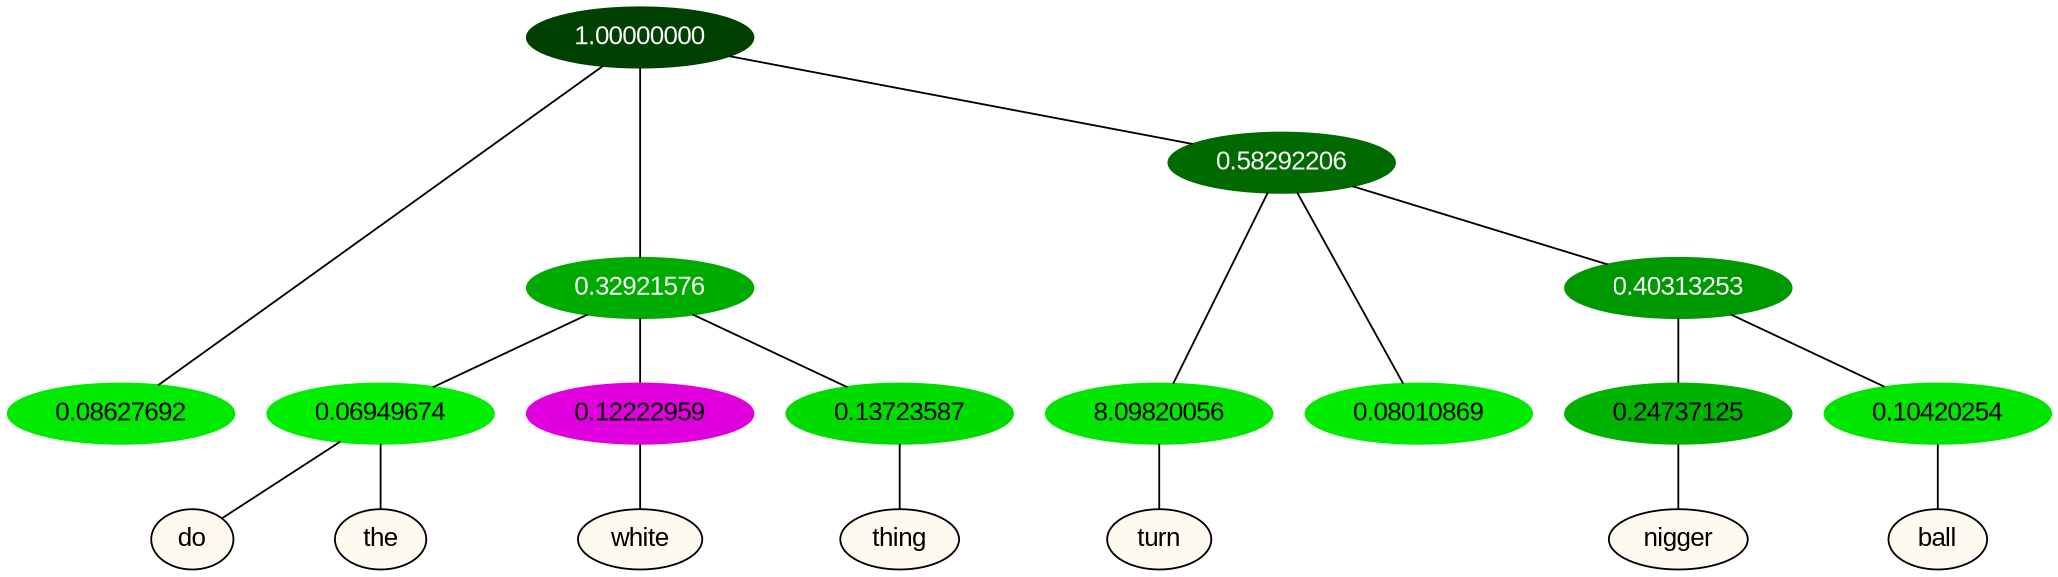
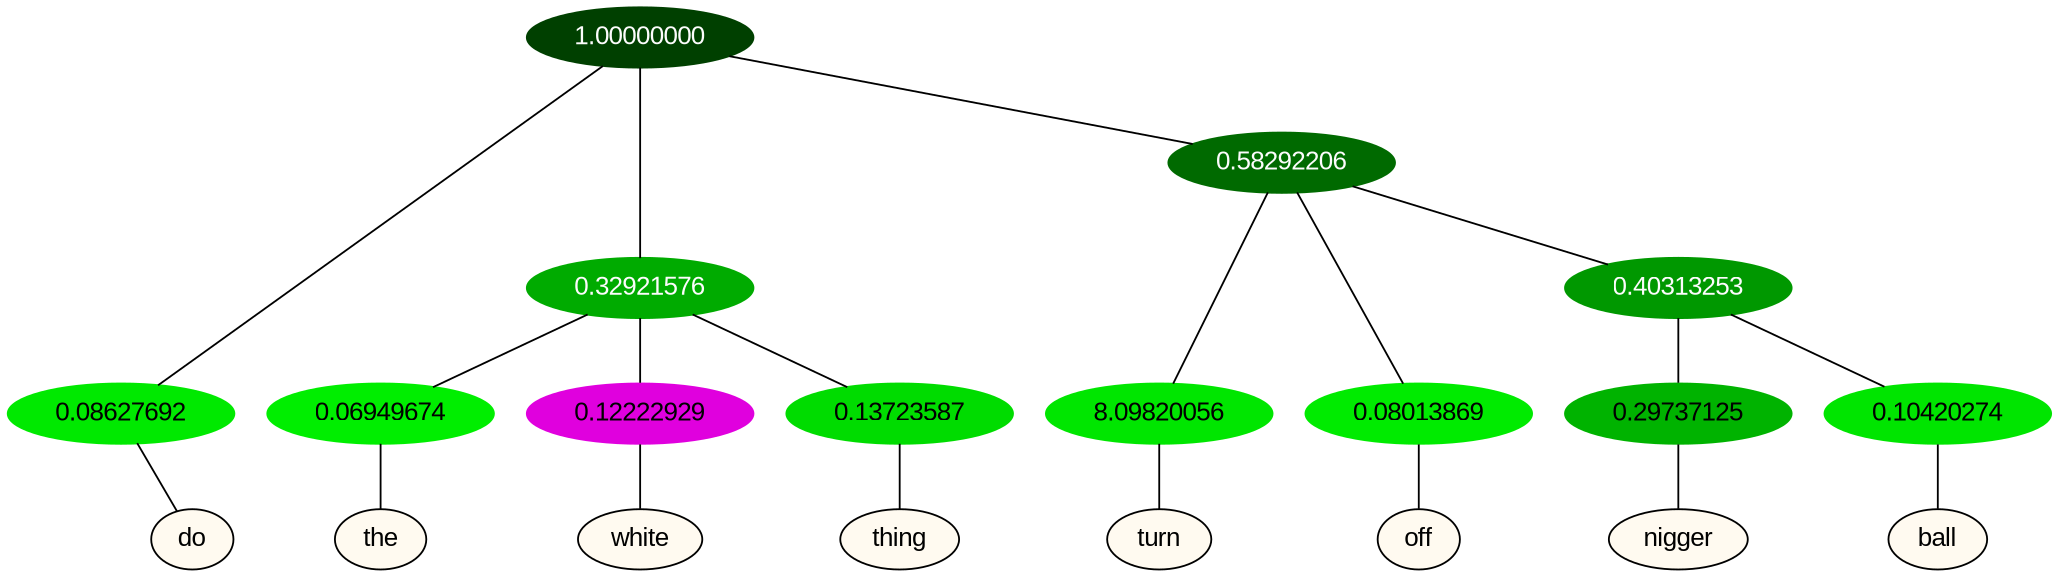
node "0.12222959": label "0.12222959" -> "0.12222929"
node "0.08010869": label "0.08010869" -> "0.08013869"
node "0.24737125": label "0.24737125" -> "0.29737125"
node "0.10420254": label "0.10420254" -> "0.10420274"
edge "0.06949674" -- "do": now "0.08627692" -- "do"
node "off": added
